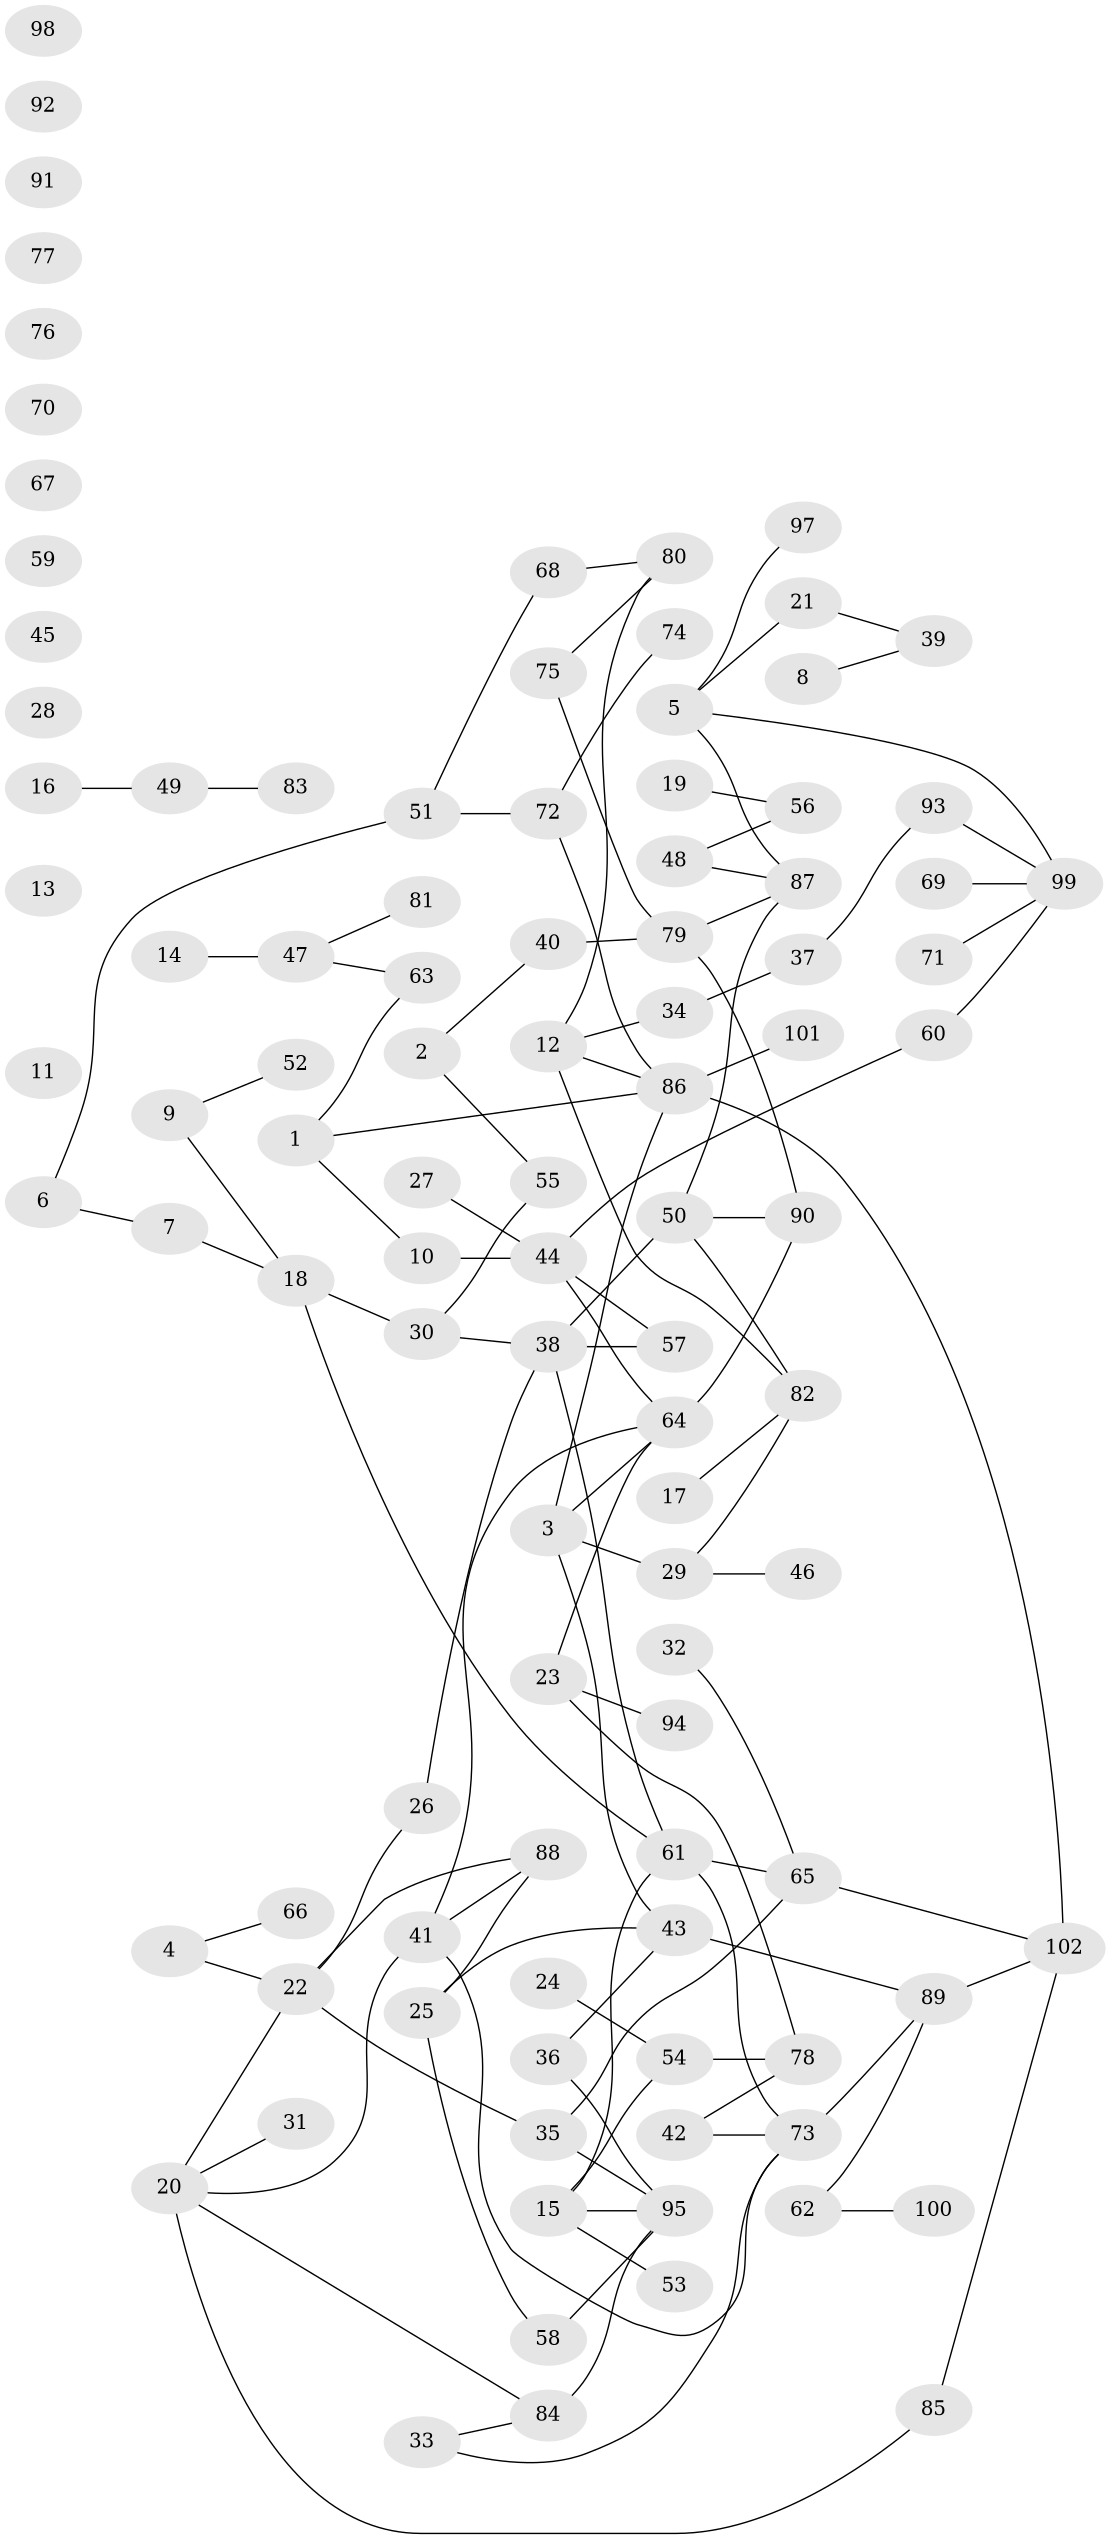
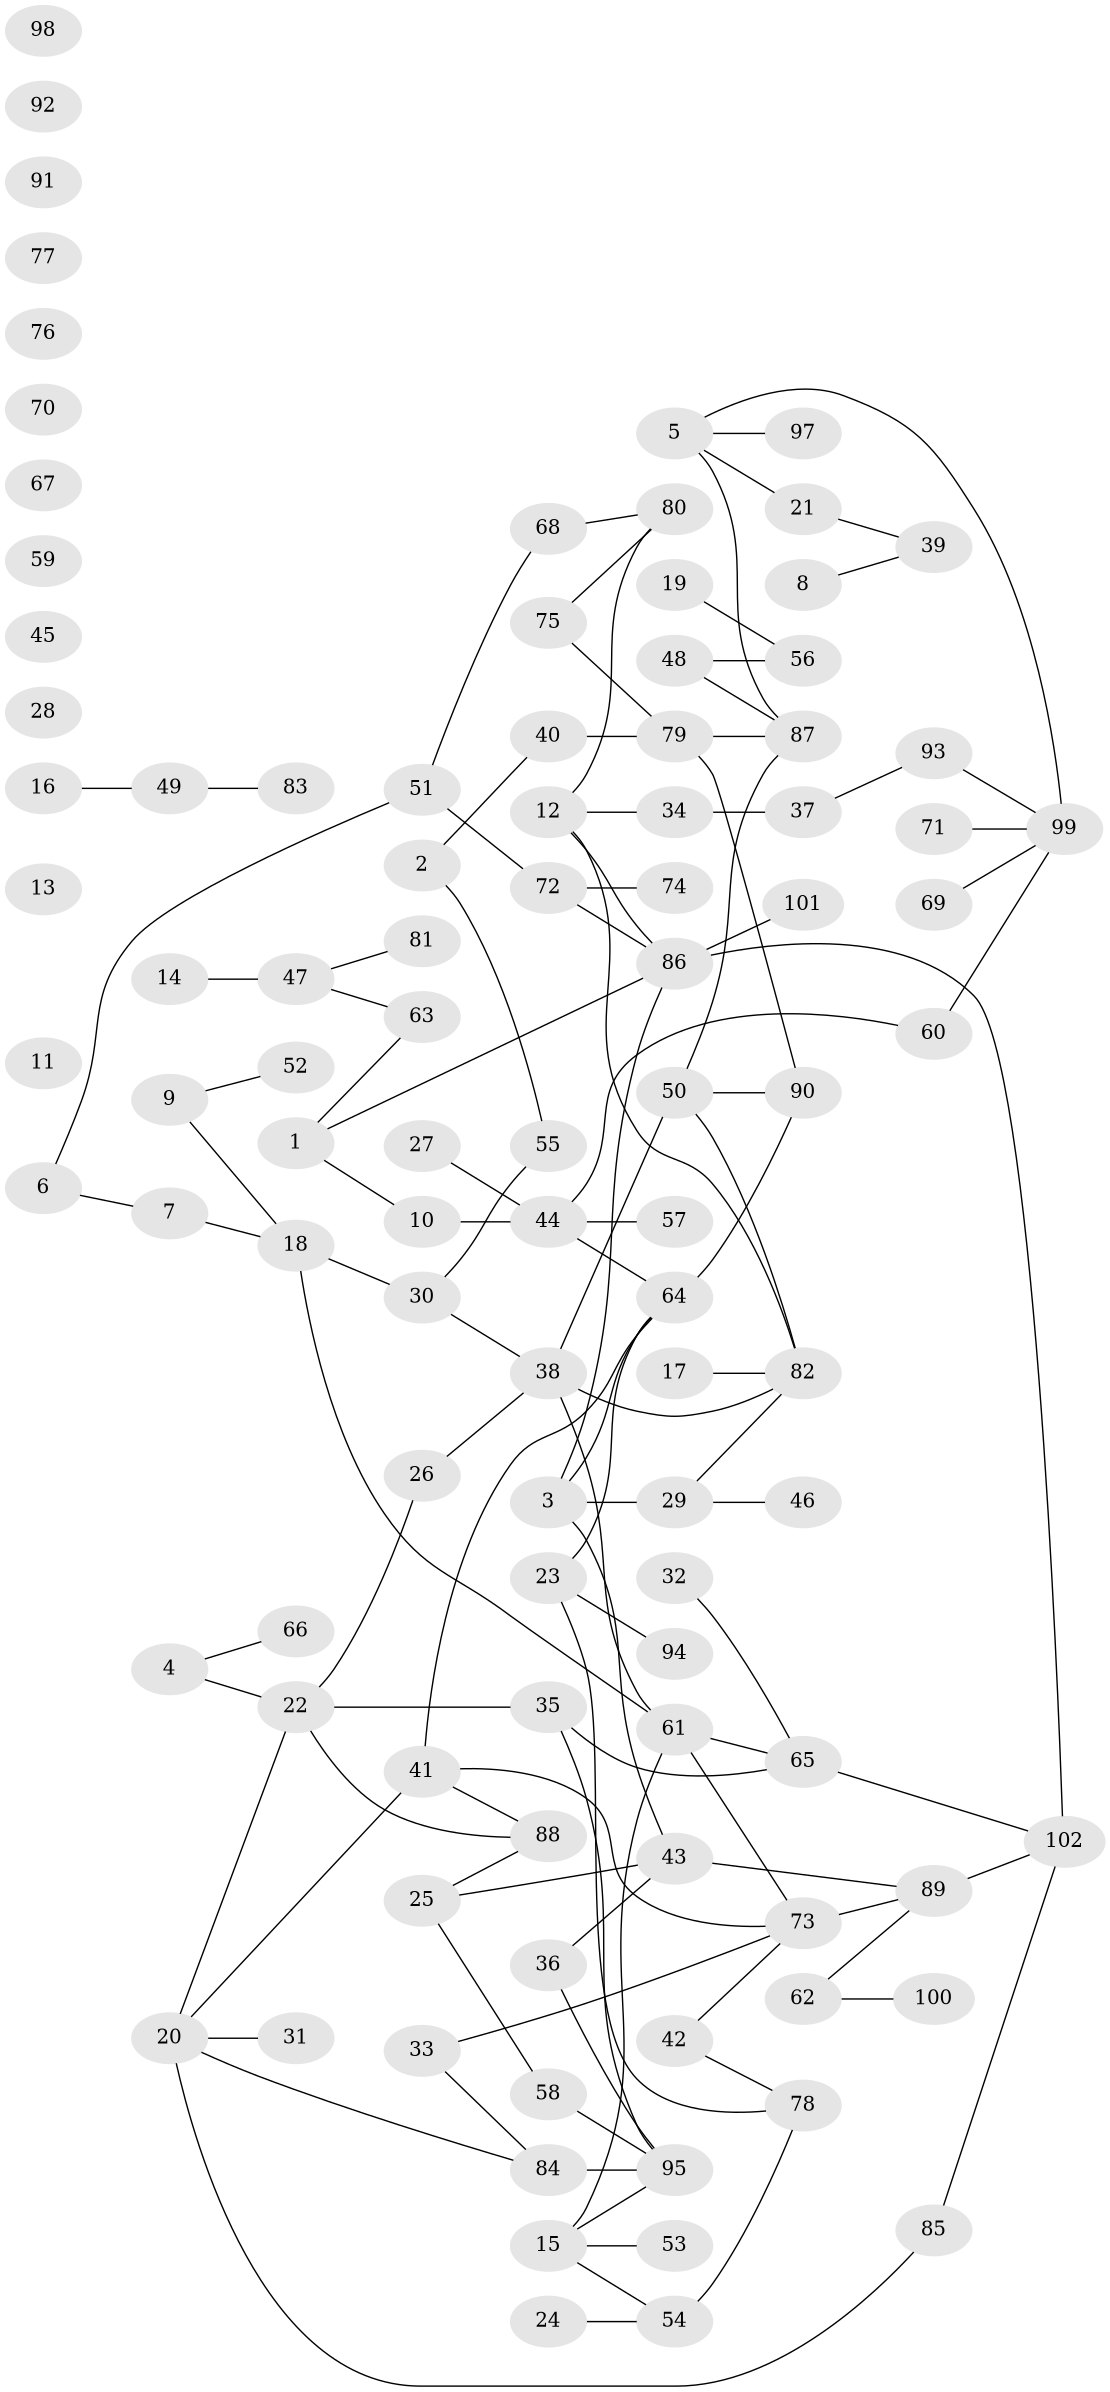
edge "38" -- "57": now "38" -- "82"
